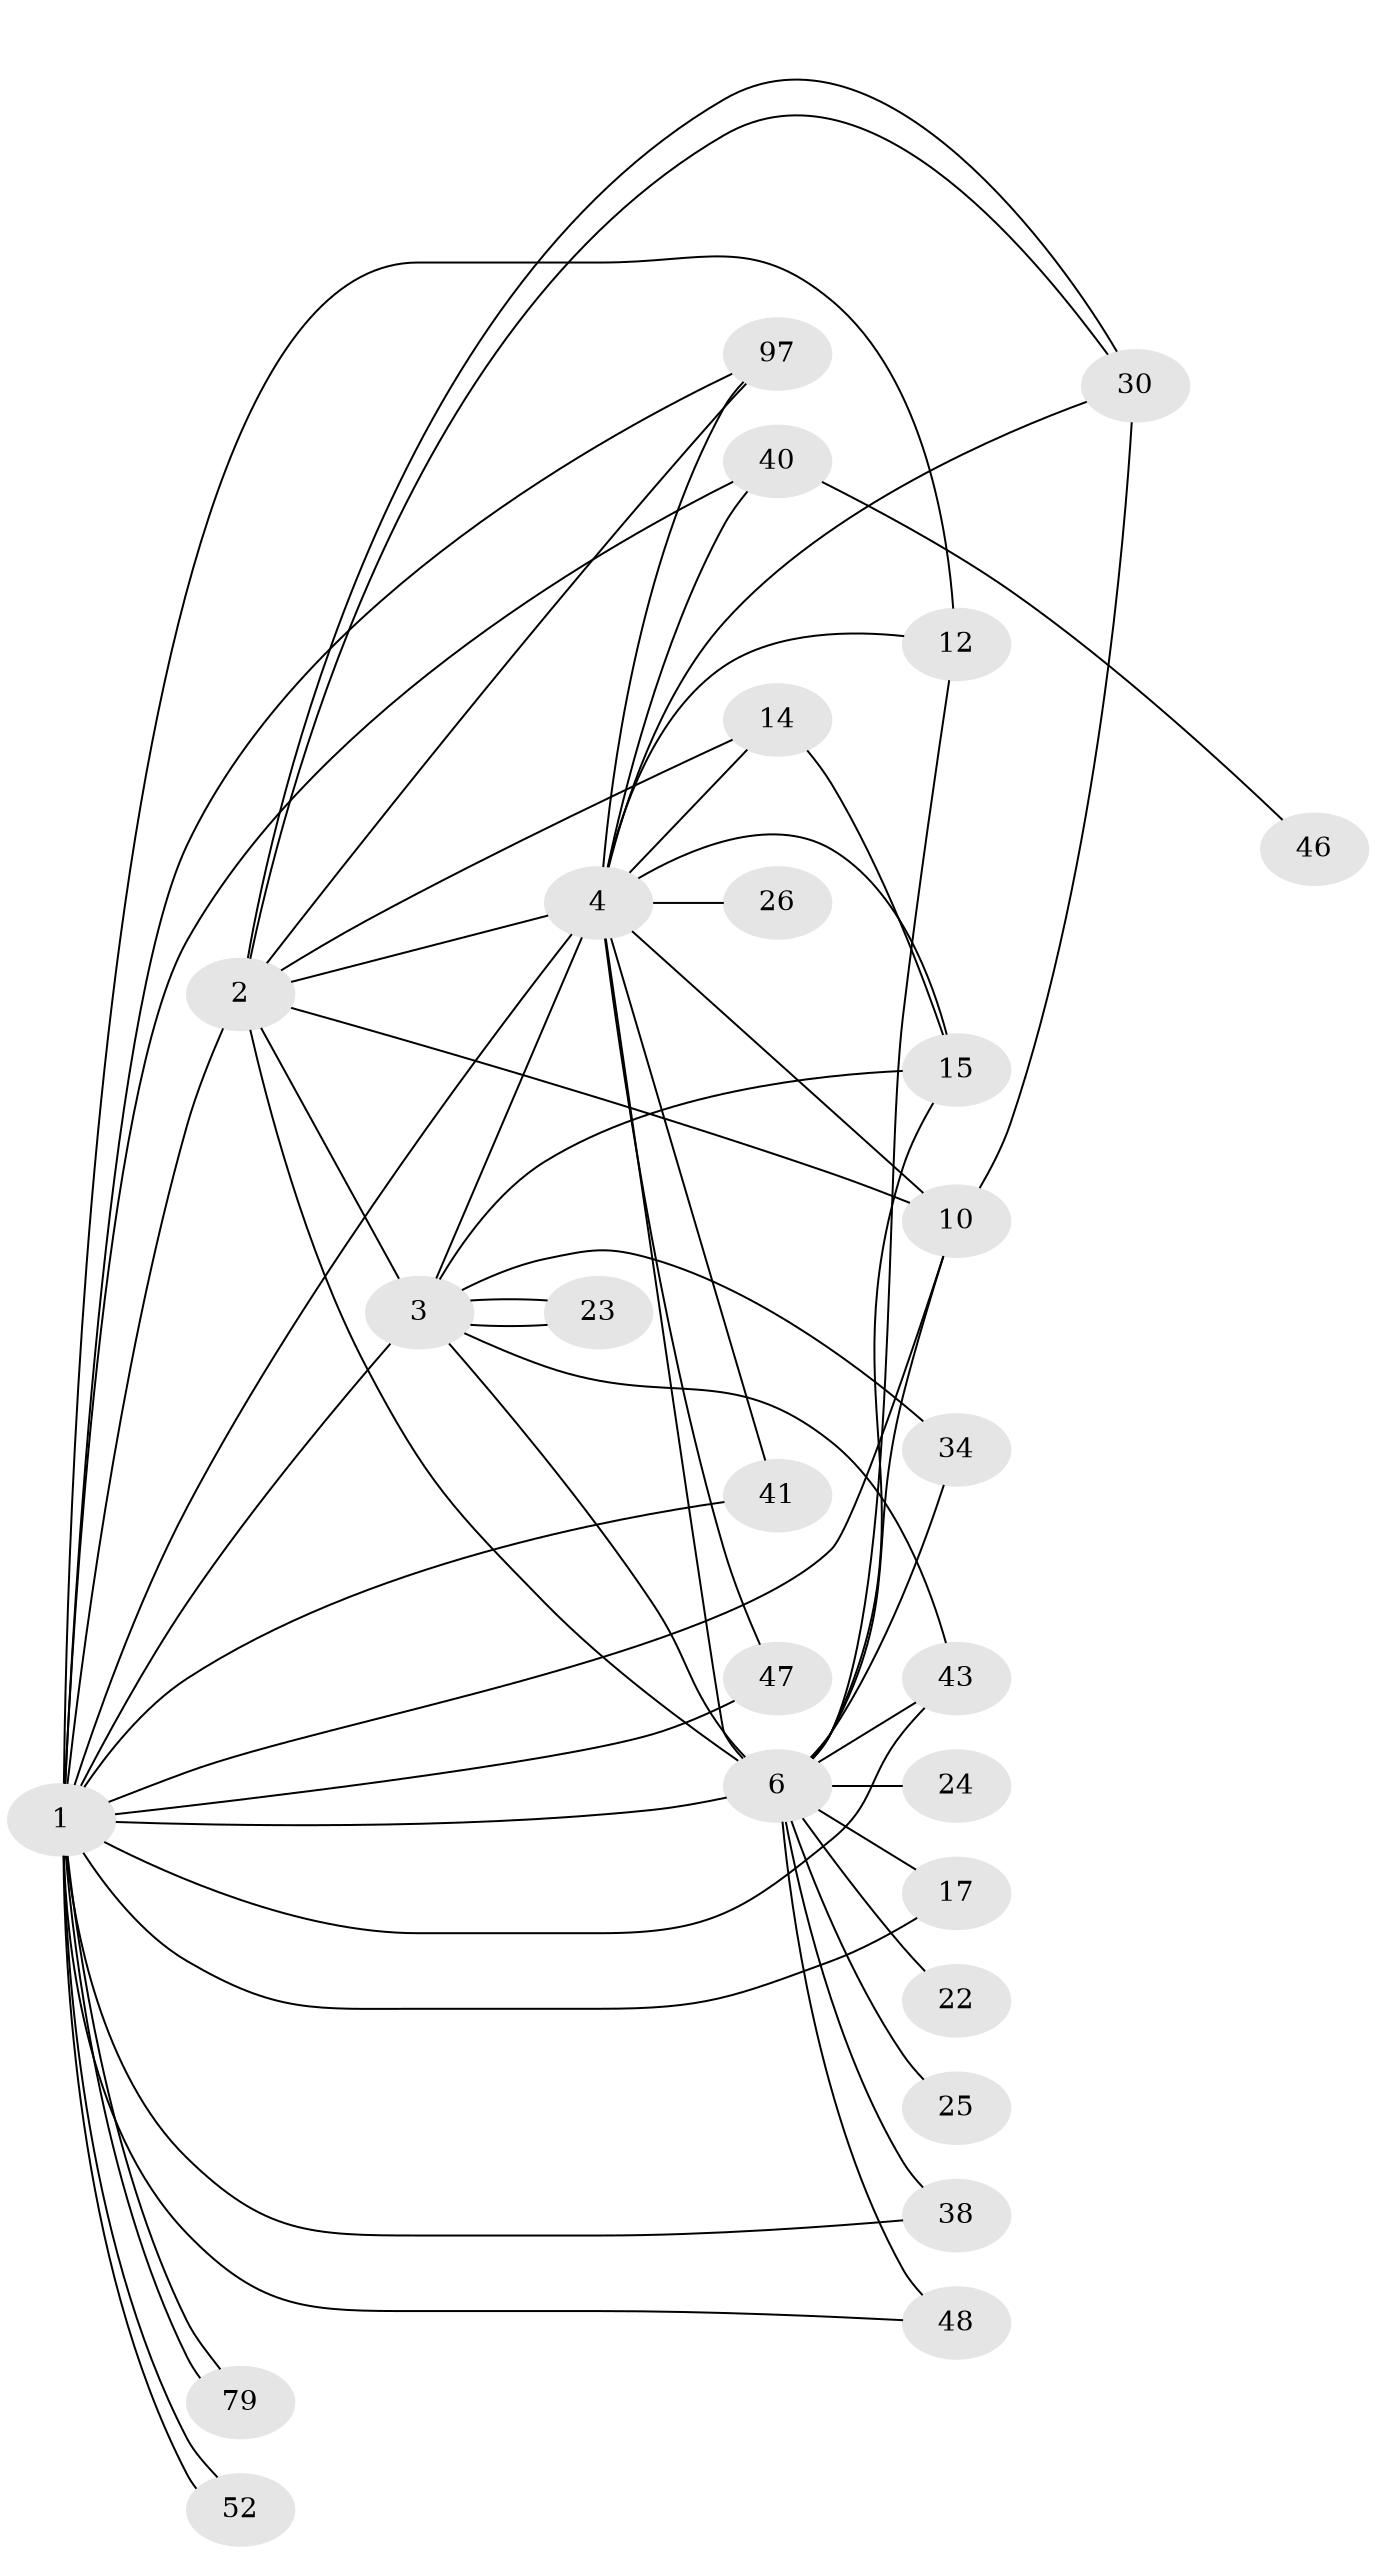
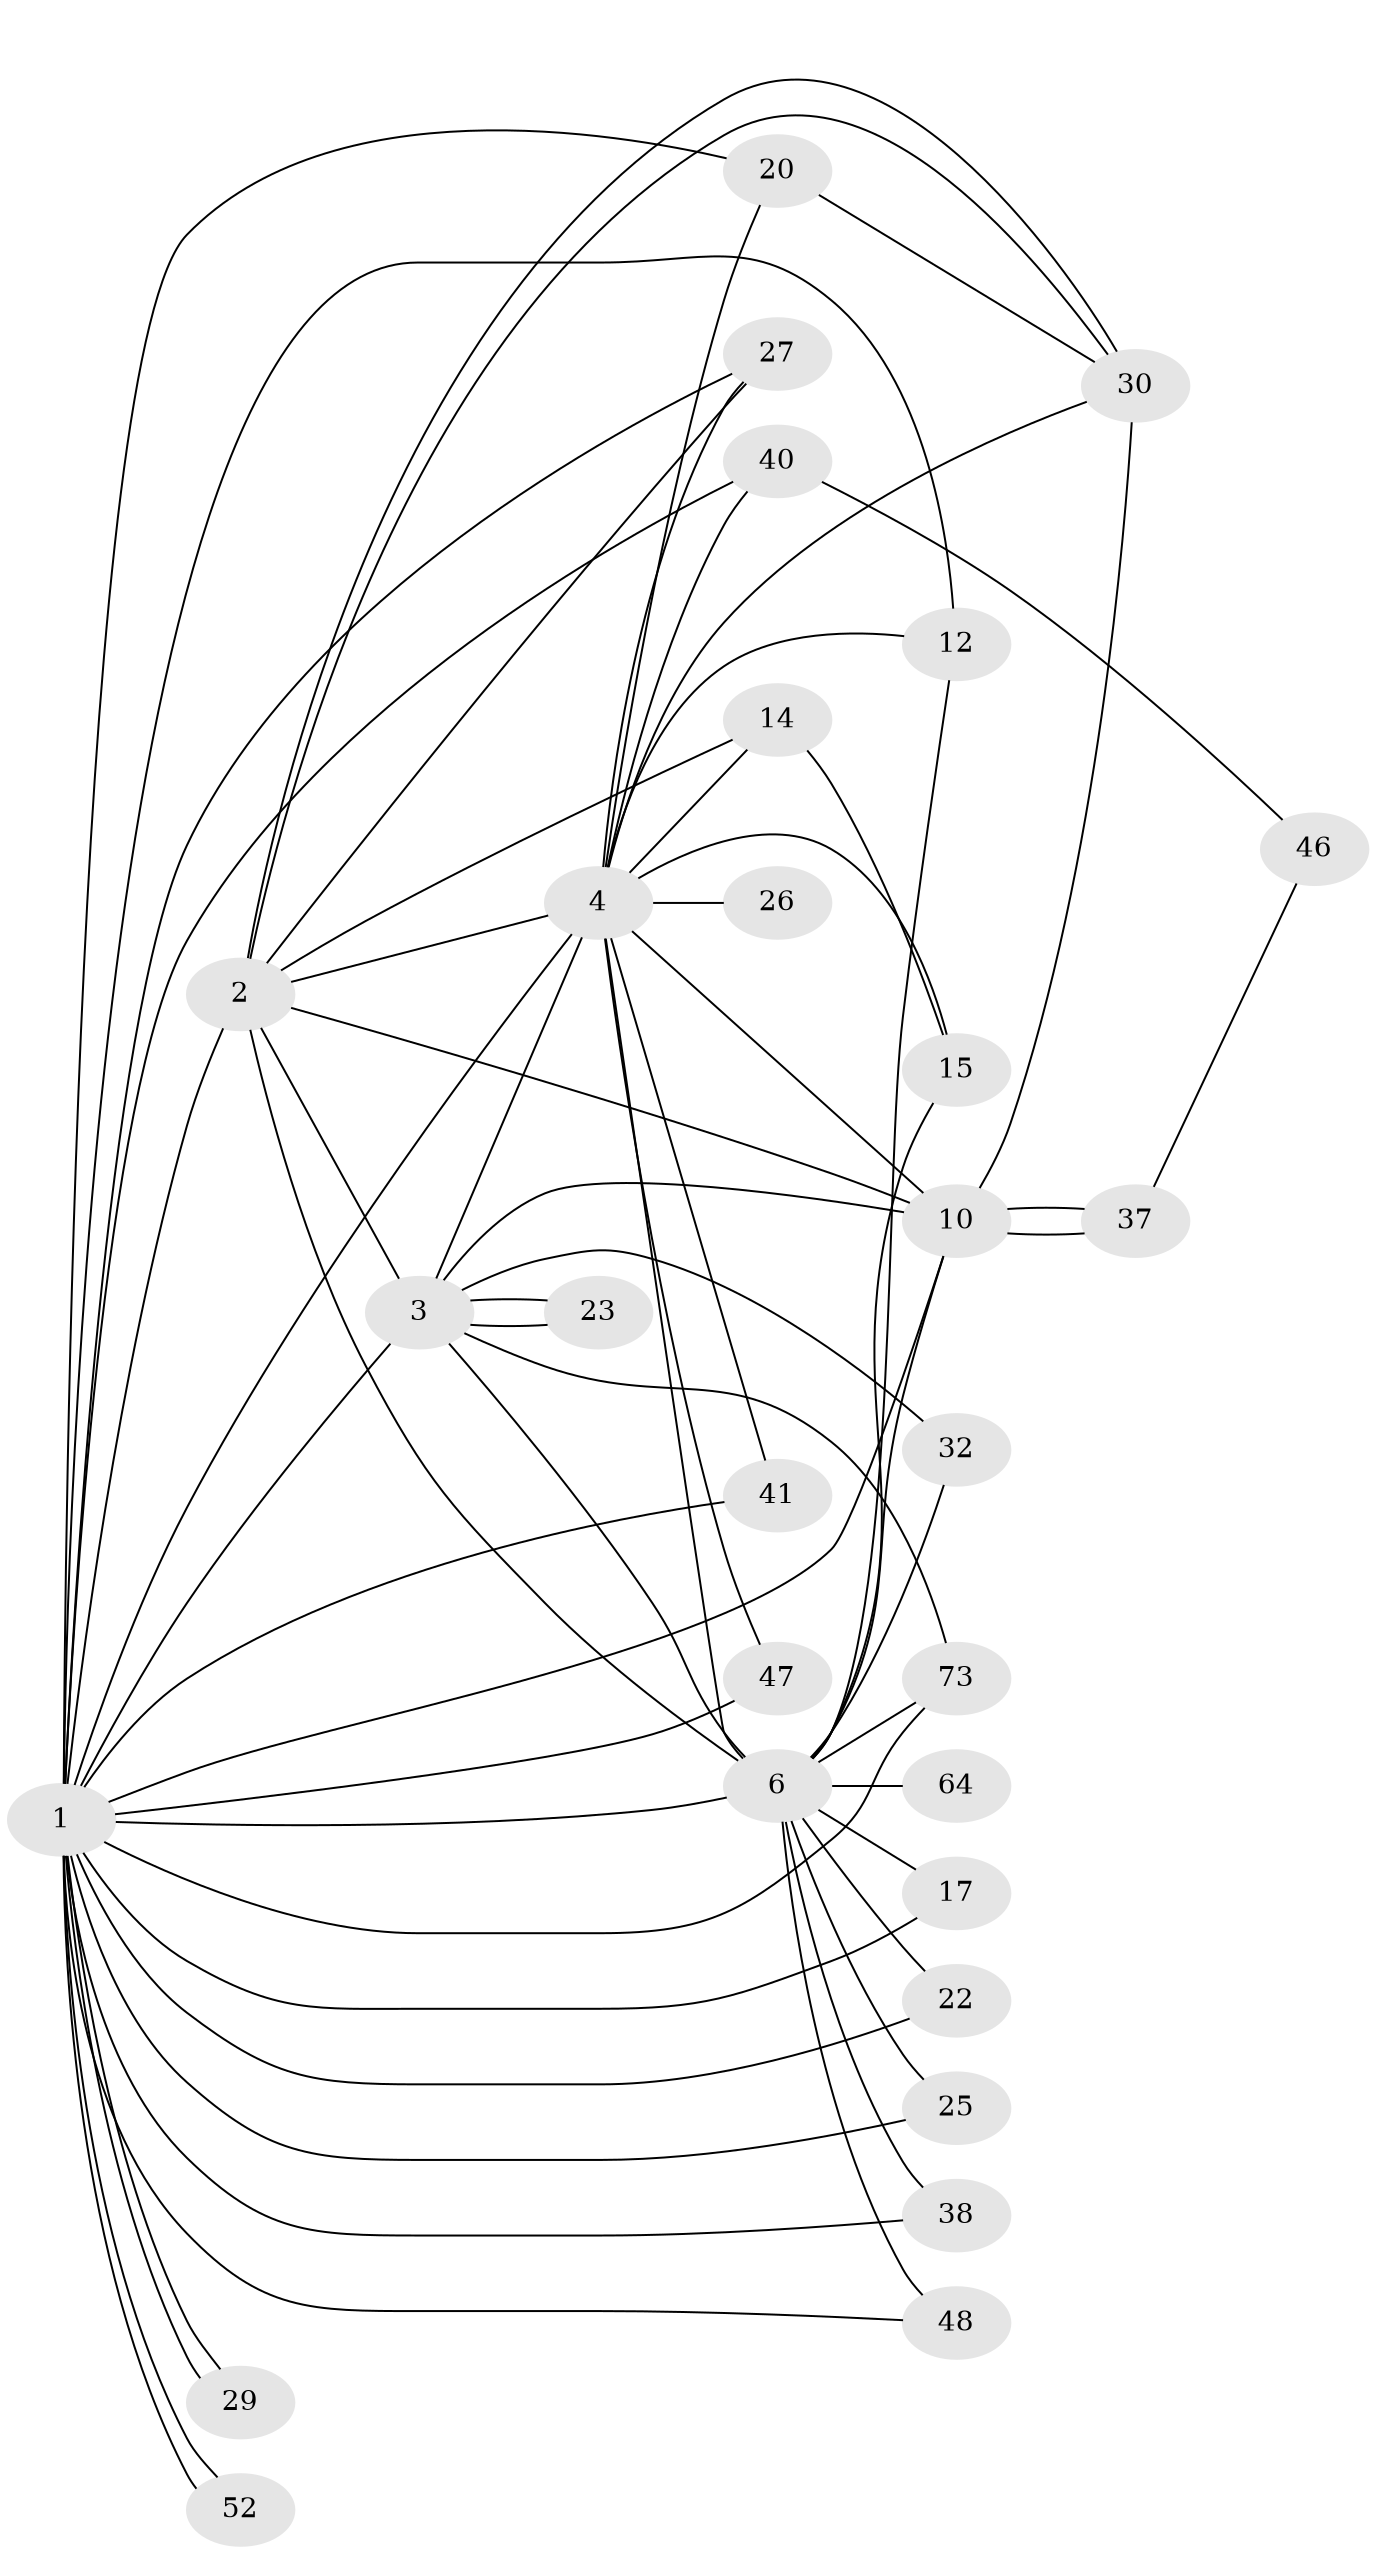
node "20": added
node "97": label "97" -> "27"
edge "15" -- "3": now "10" -- "3"
node "37": added
node "34": label "34" -> "32"
node "43": label "43" -> "73"
node "24": label "24" -> "64"
edge "1" -- "22": added
edge "1" -- "25": added
node "79": label "79" -> "29"
